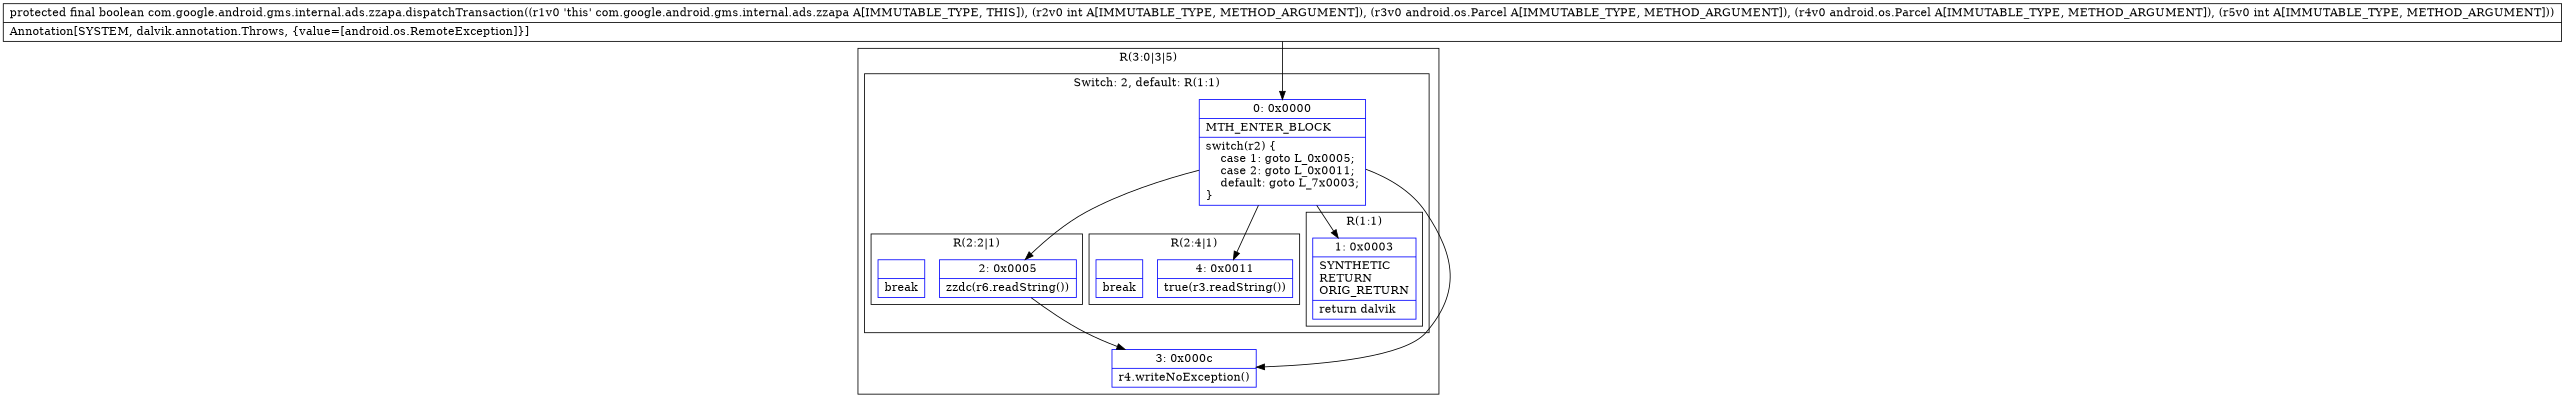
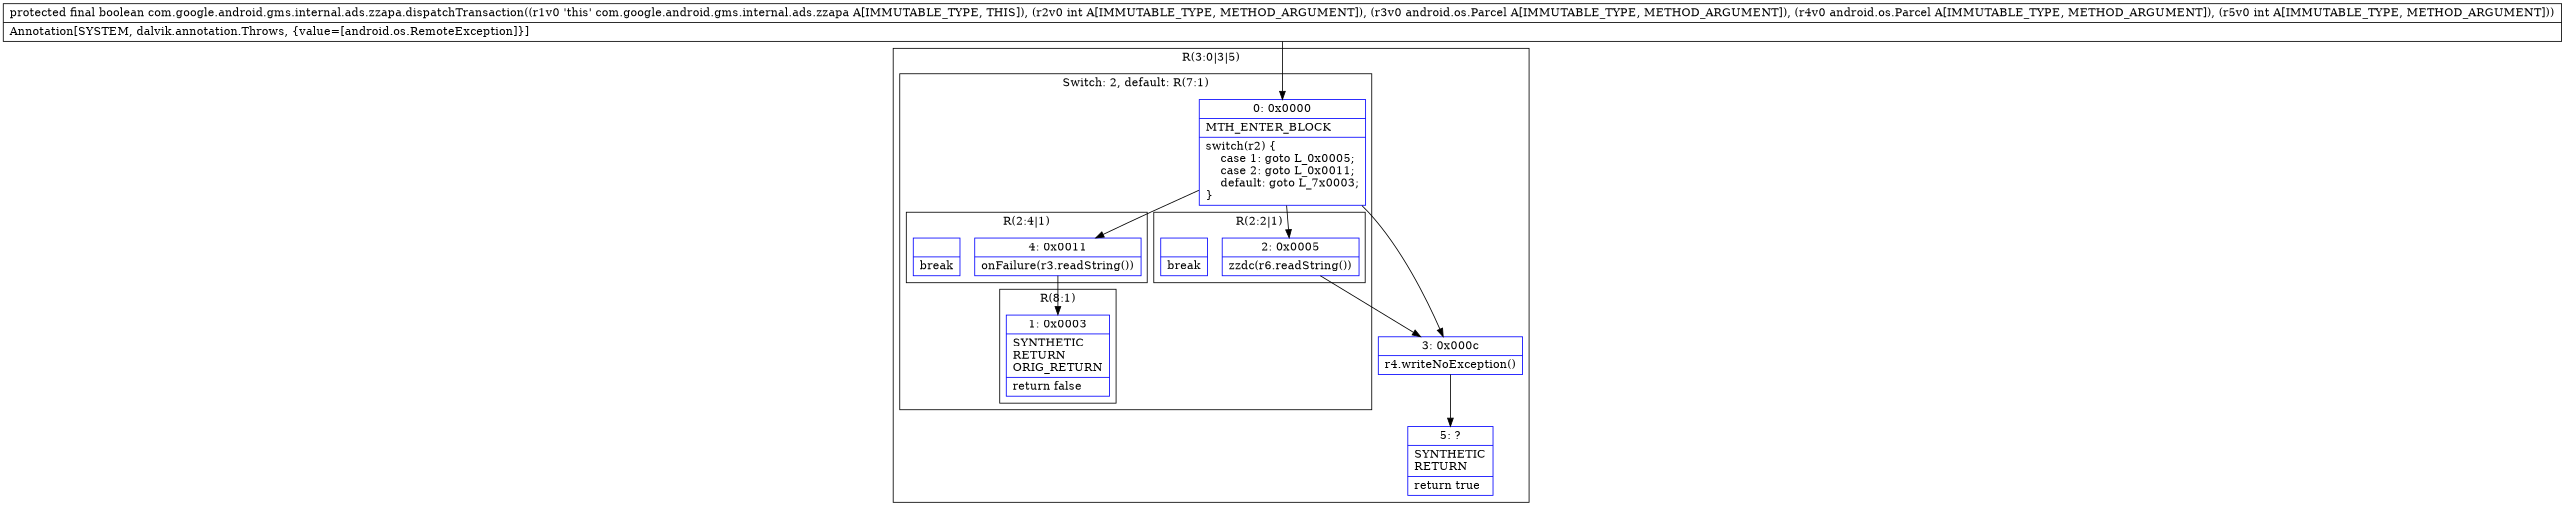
cluster "Switch: 2, default: R(1:1)": label "Switch: 2, default: R(1:1)" -> "Switch: 2, default: R(7:1)"
edge "0: 0x0000" -> "1: 0x0003": now "4: 0x0011" -> "1: 0x0003"
cluster "R(1:1)": label "R(1:1)" -> "R(8:1)"
node "4: 0x0011": text "true(r3.readString())" -> "onFailure(r3.readString())"
node "1: 0x0003": text "return dalvik" -> "return false"
node "5: ?": added
